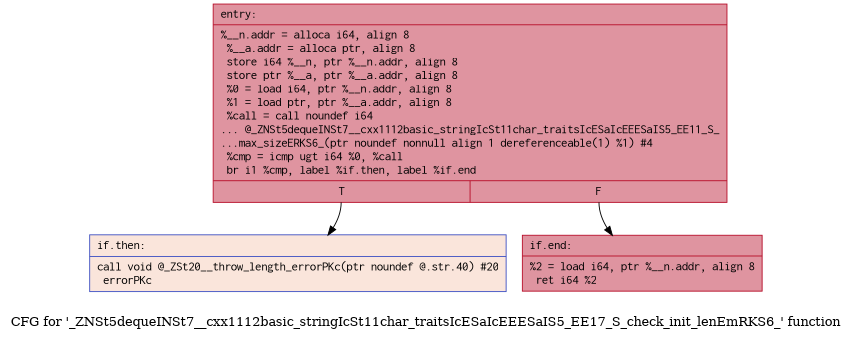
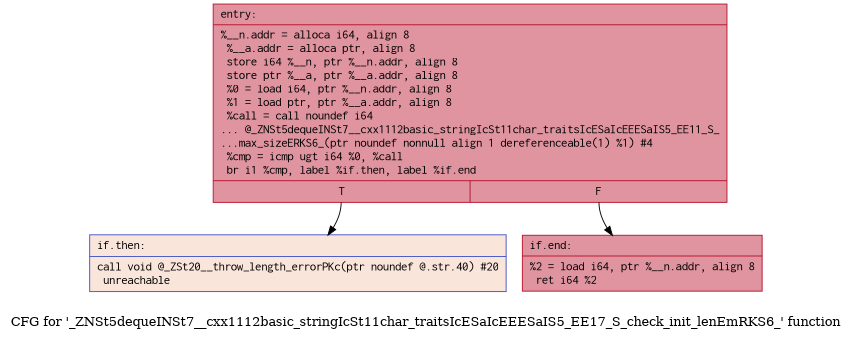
node "if.then:": text "errorPKc" -> "unreachable"
